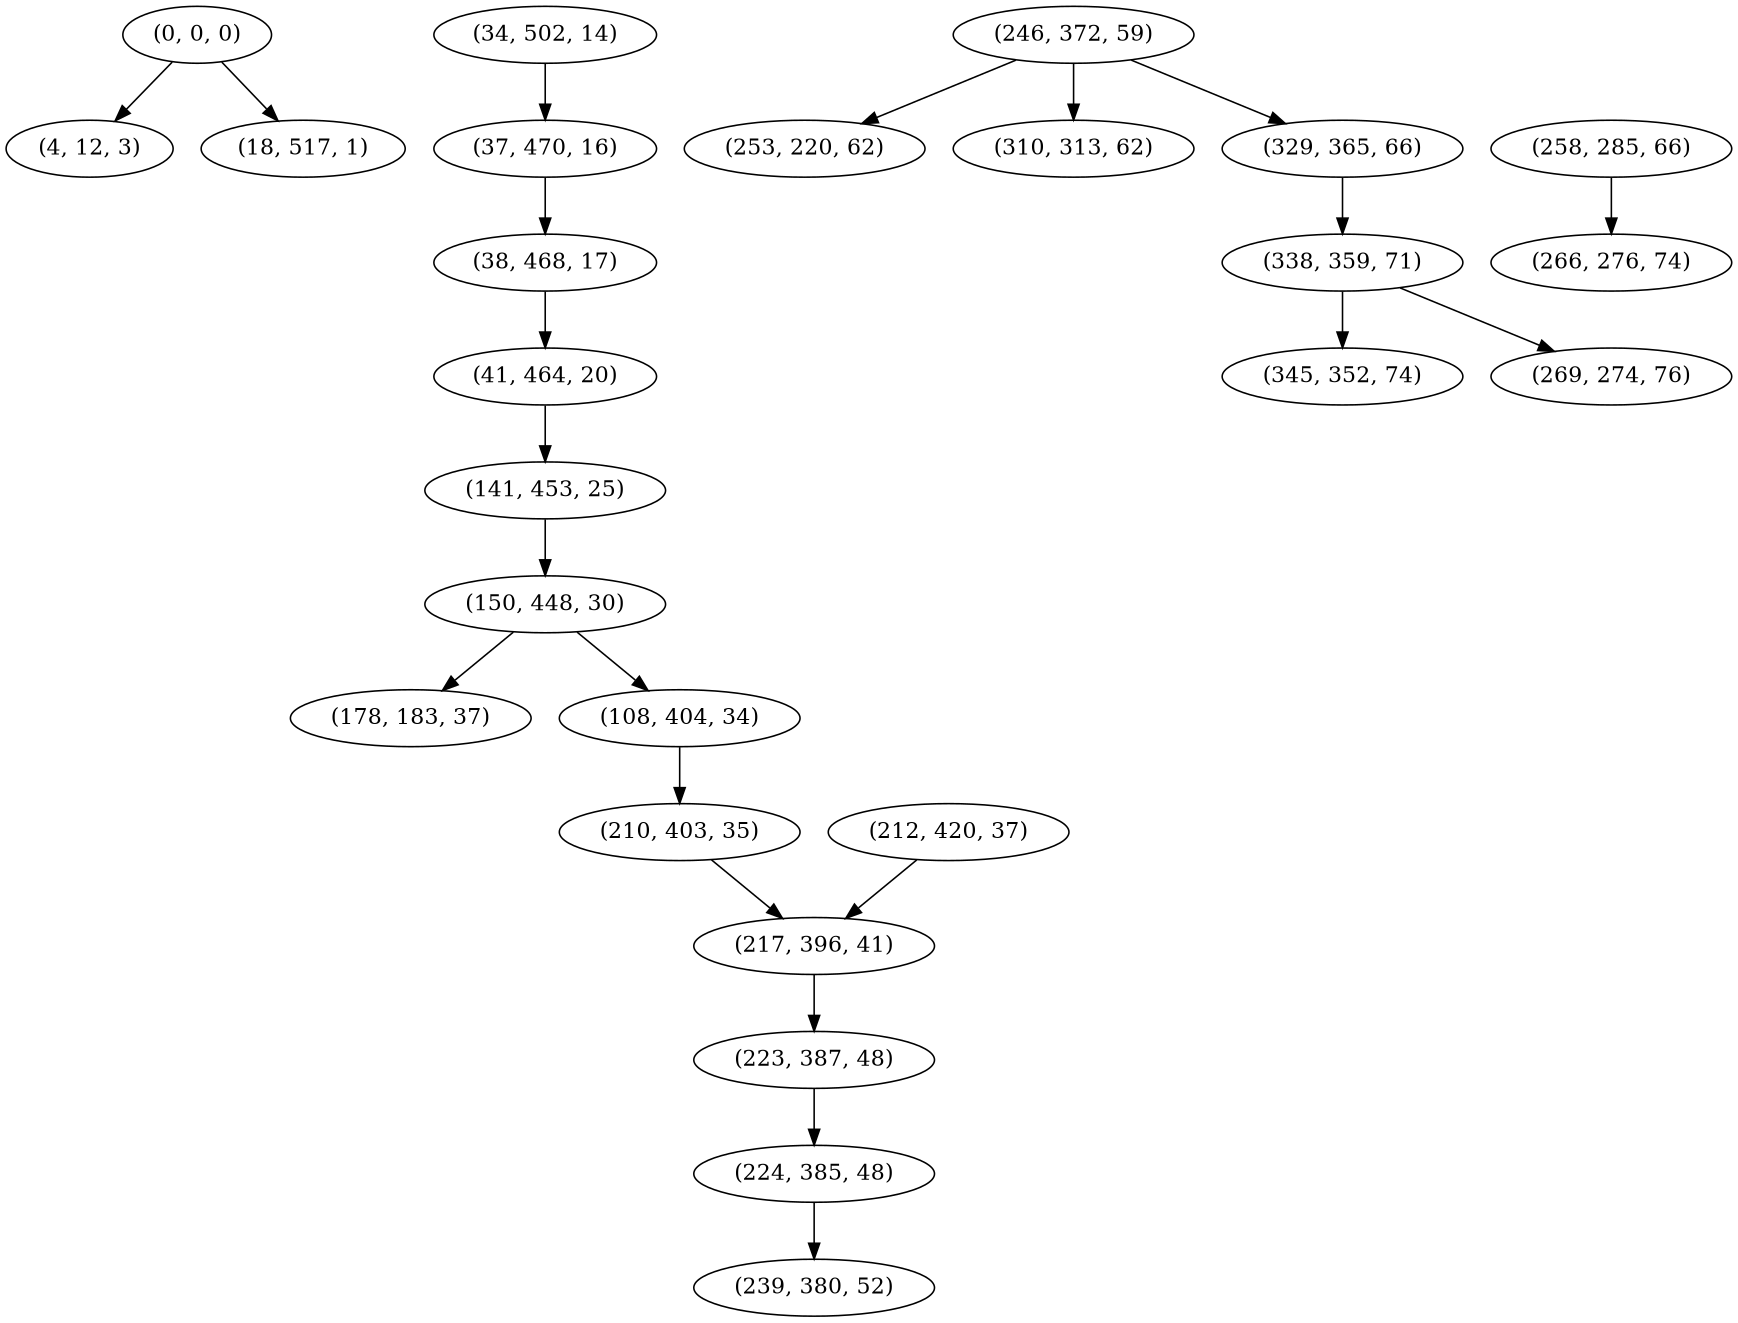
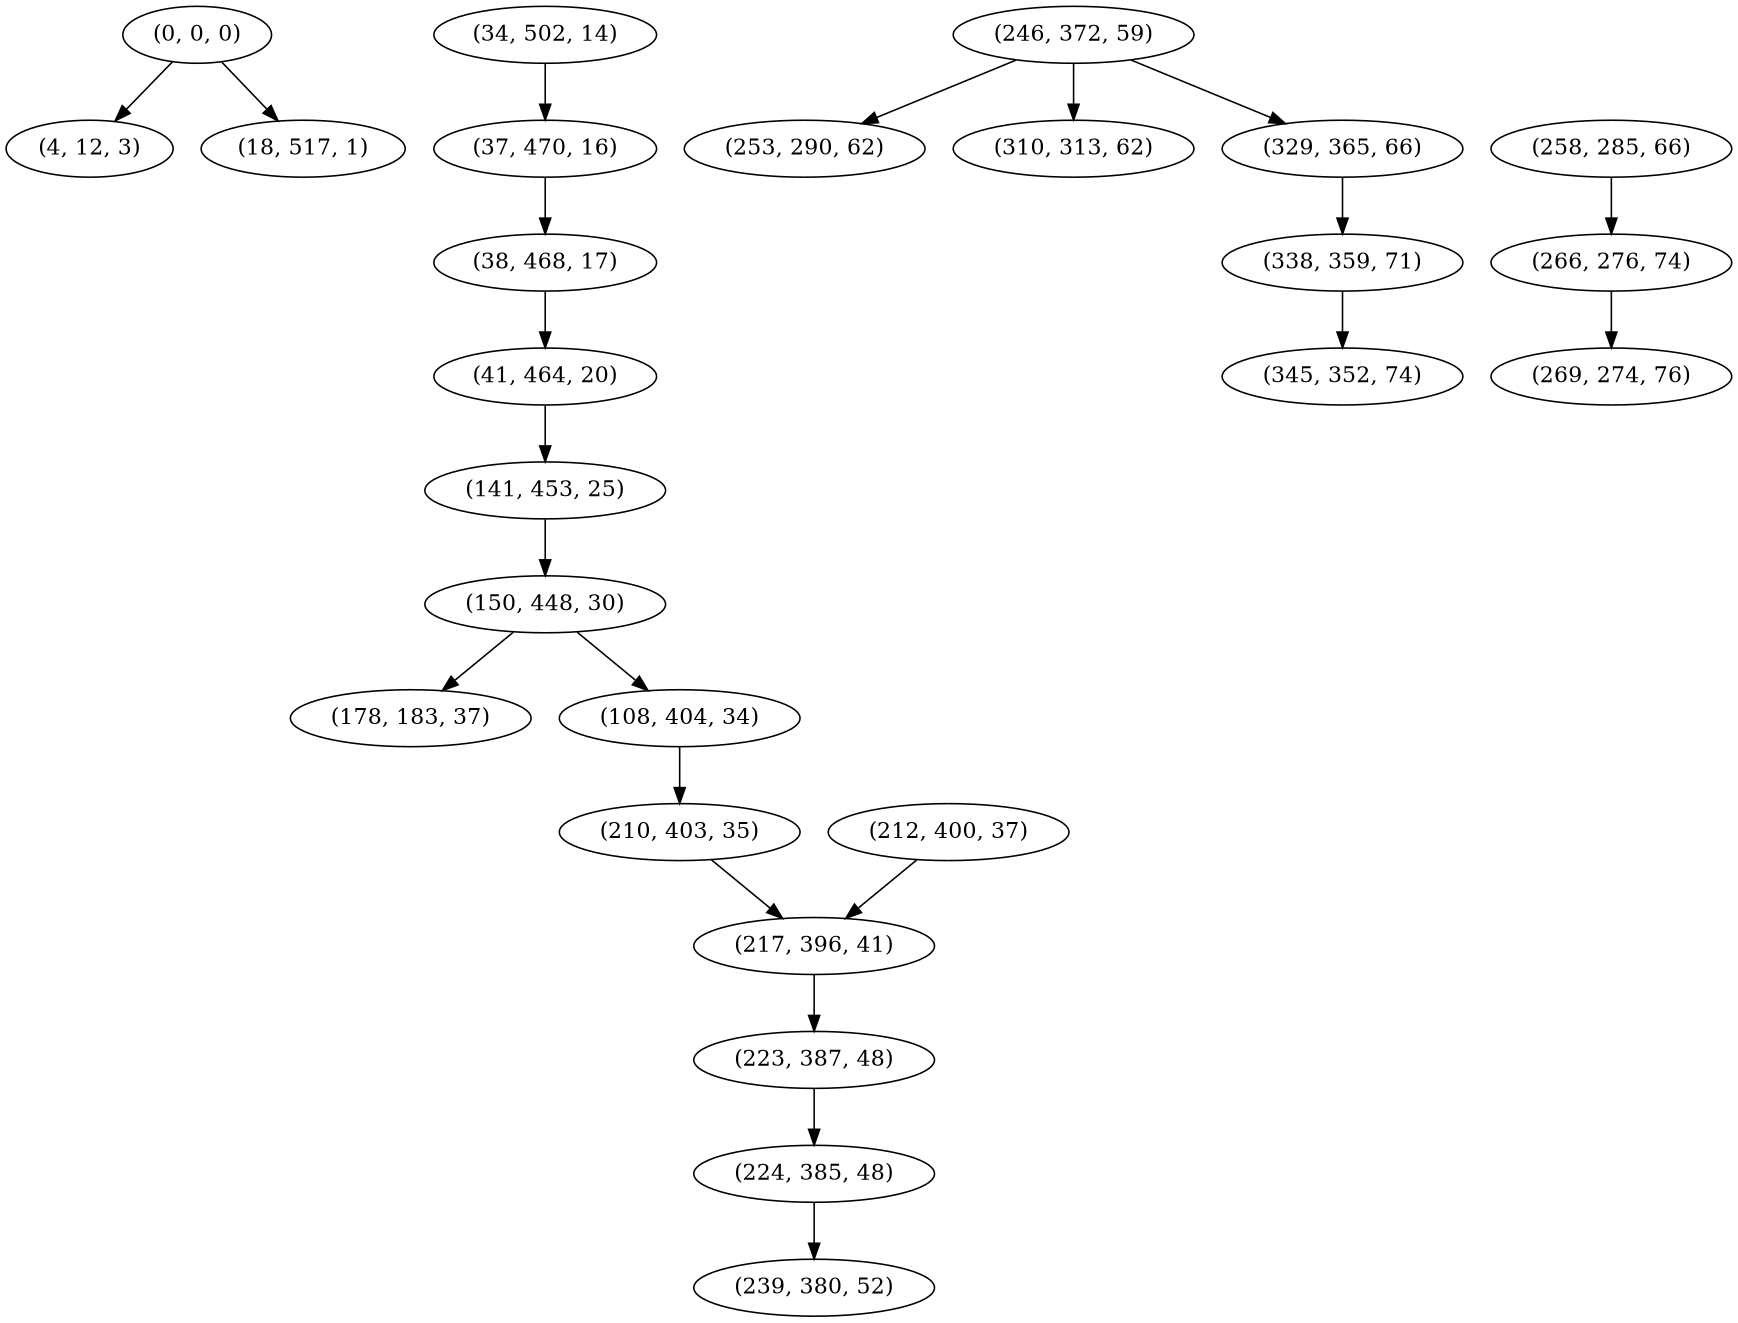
node "(253, 220, 62)": label "(253, 220, 62)" -> "(253, 290, 62)"
edge "(338, 359, 71)" -> "(269, 274, 76)": now "(266, 276, 74)" -> "(269, 274, 76)"
node "(212, 420, 37)": label "(212, 420, 37)" -> "(212, 400, 37)"
